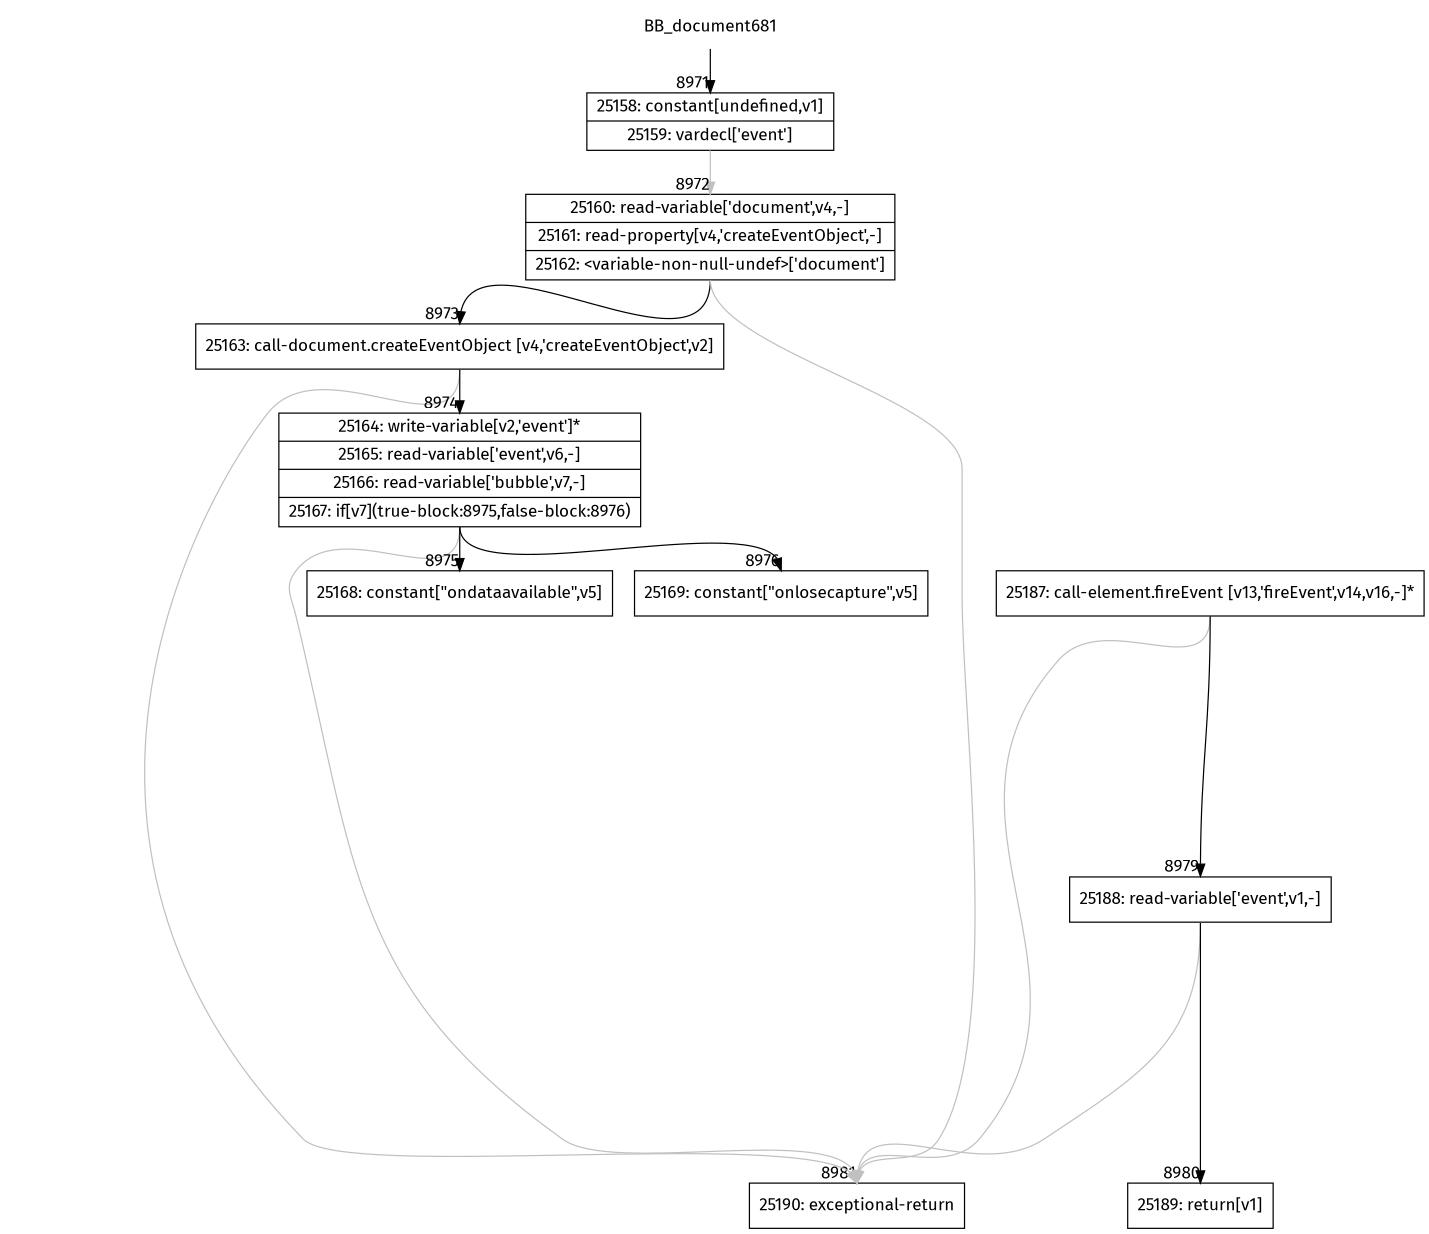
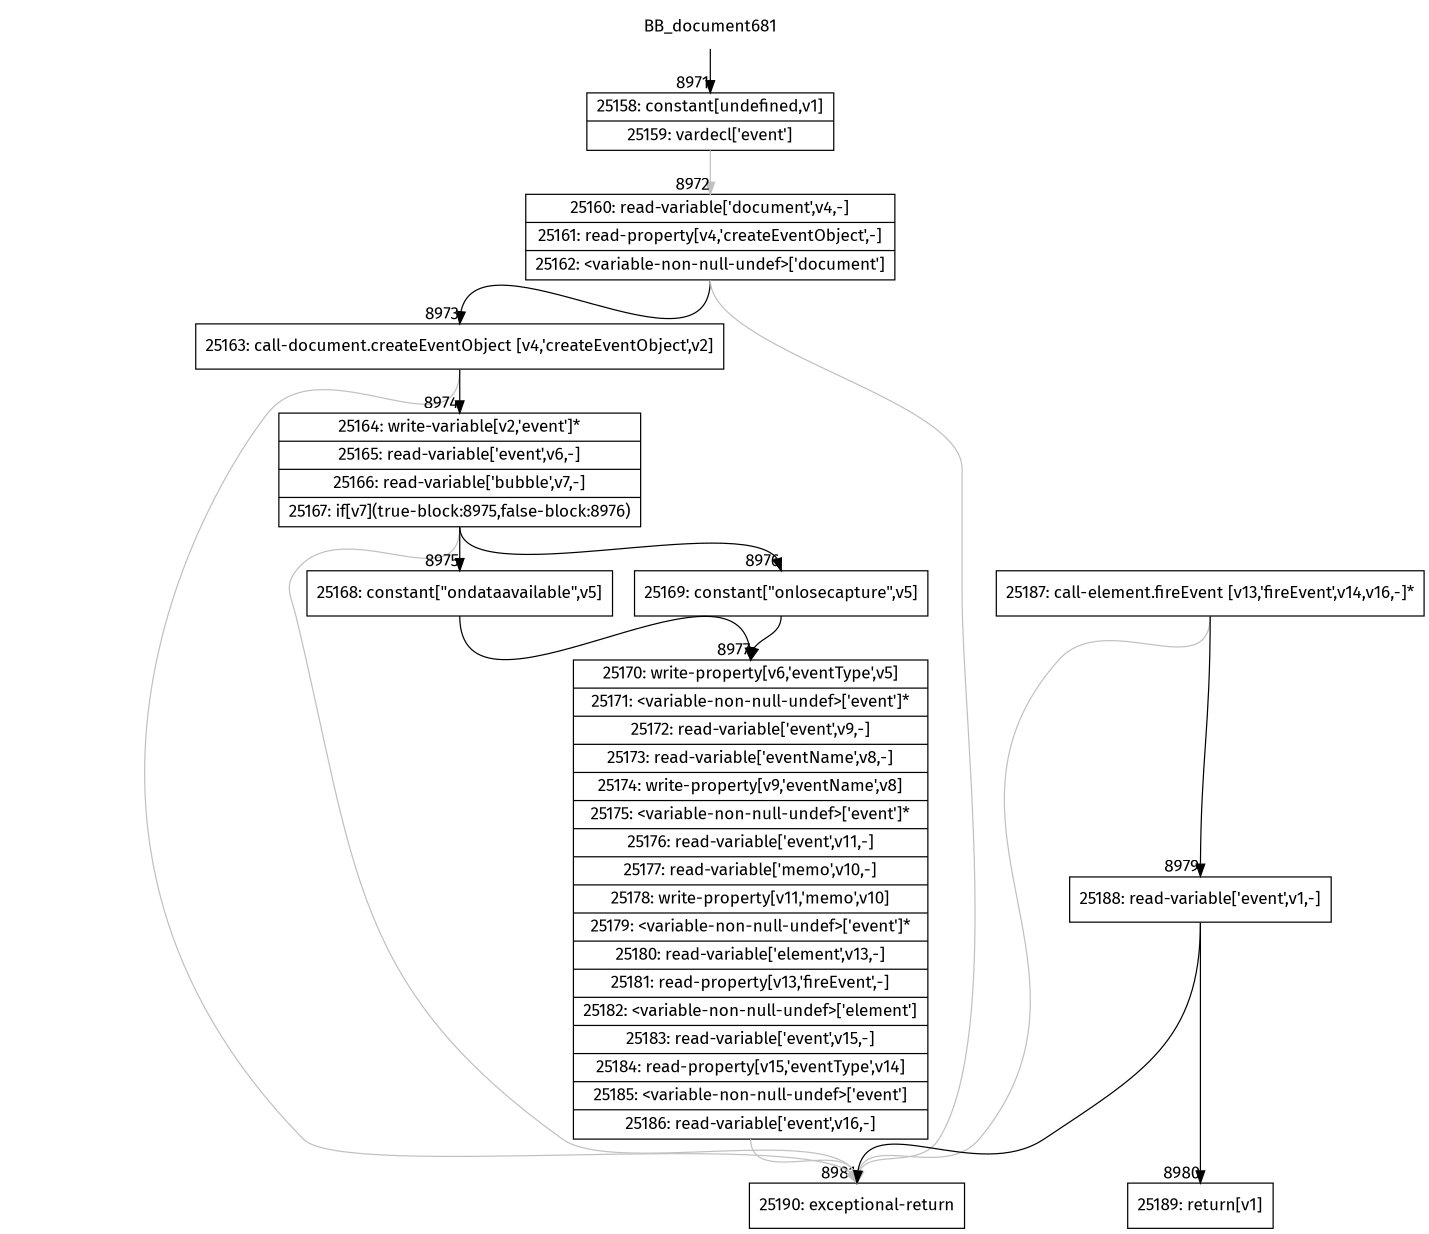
node "25170: write-property[v6,'eventType',v5]": added
edge "25188: read-variable['event',v1,-]" -> "25190: exceptional-return": color gray -> black
